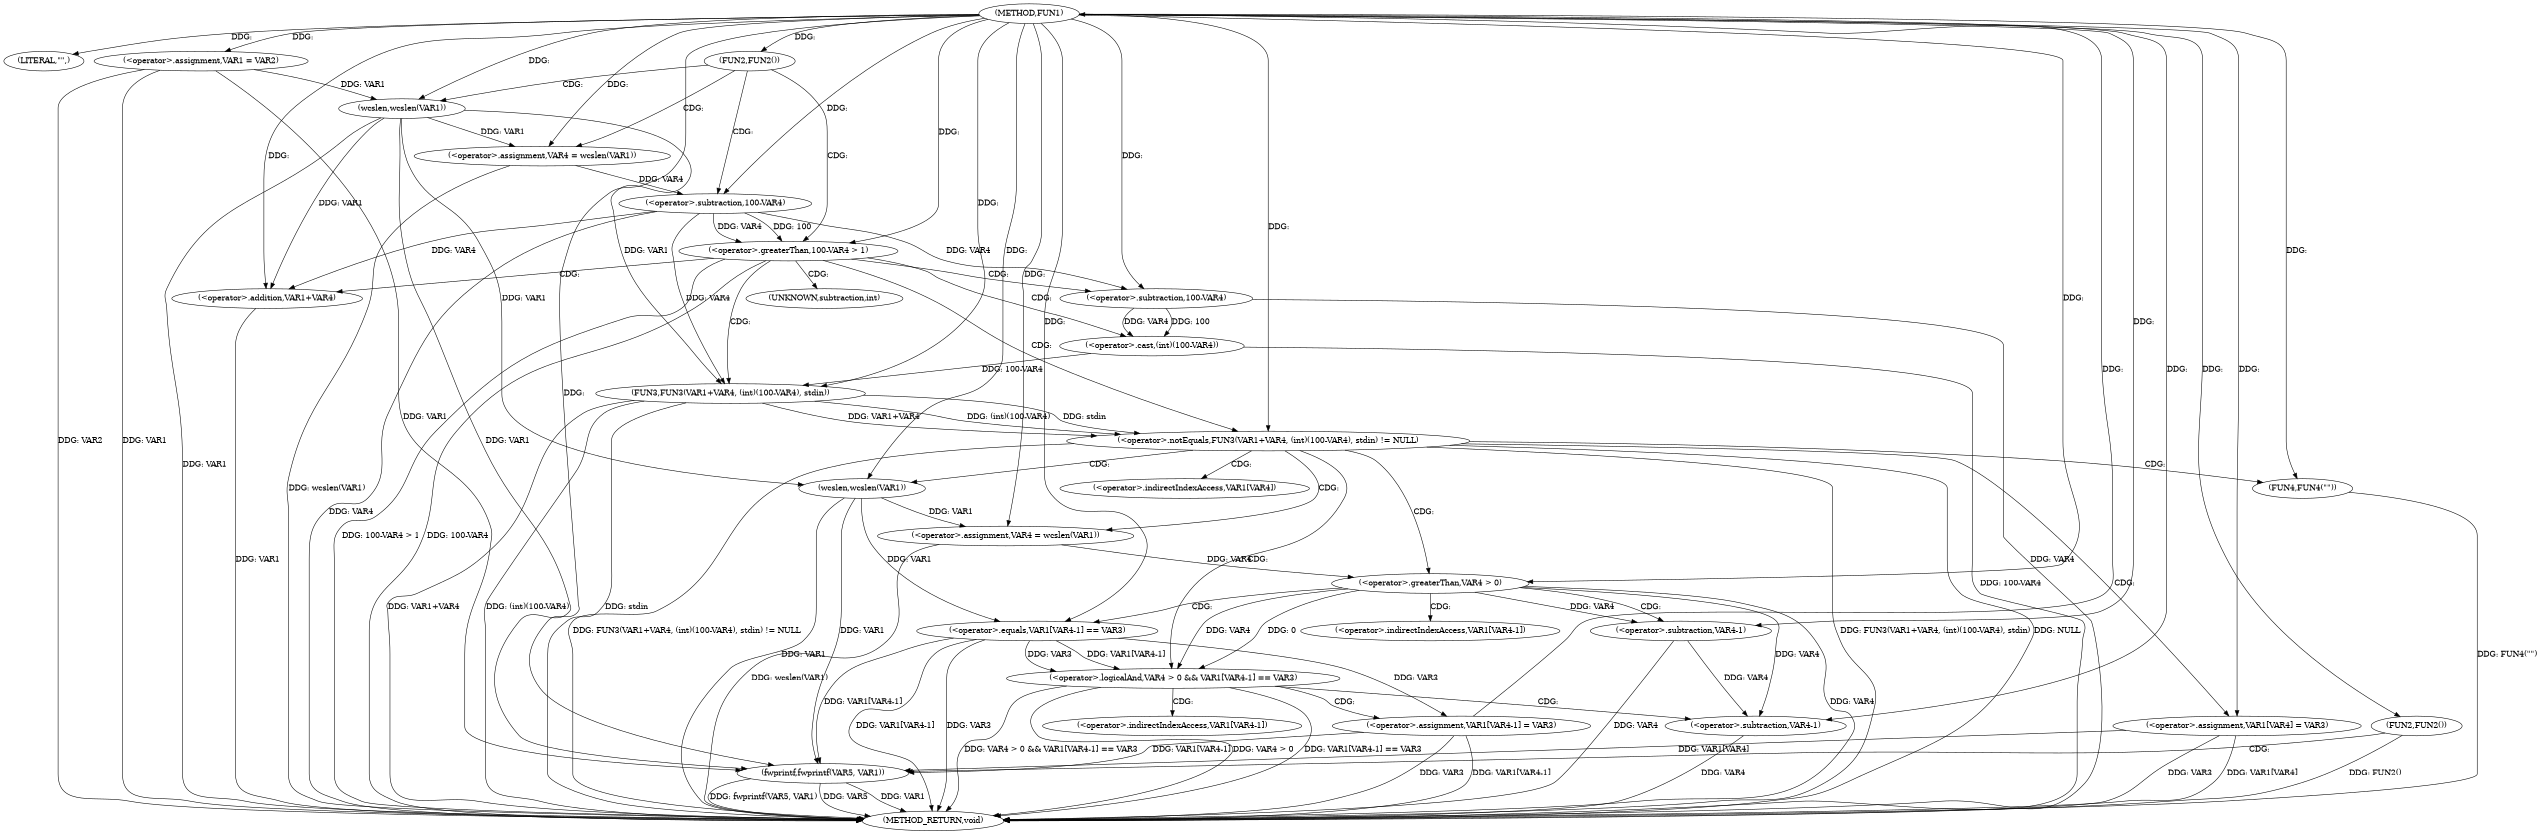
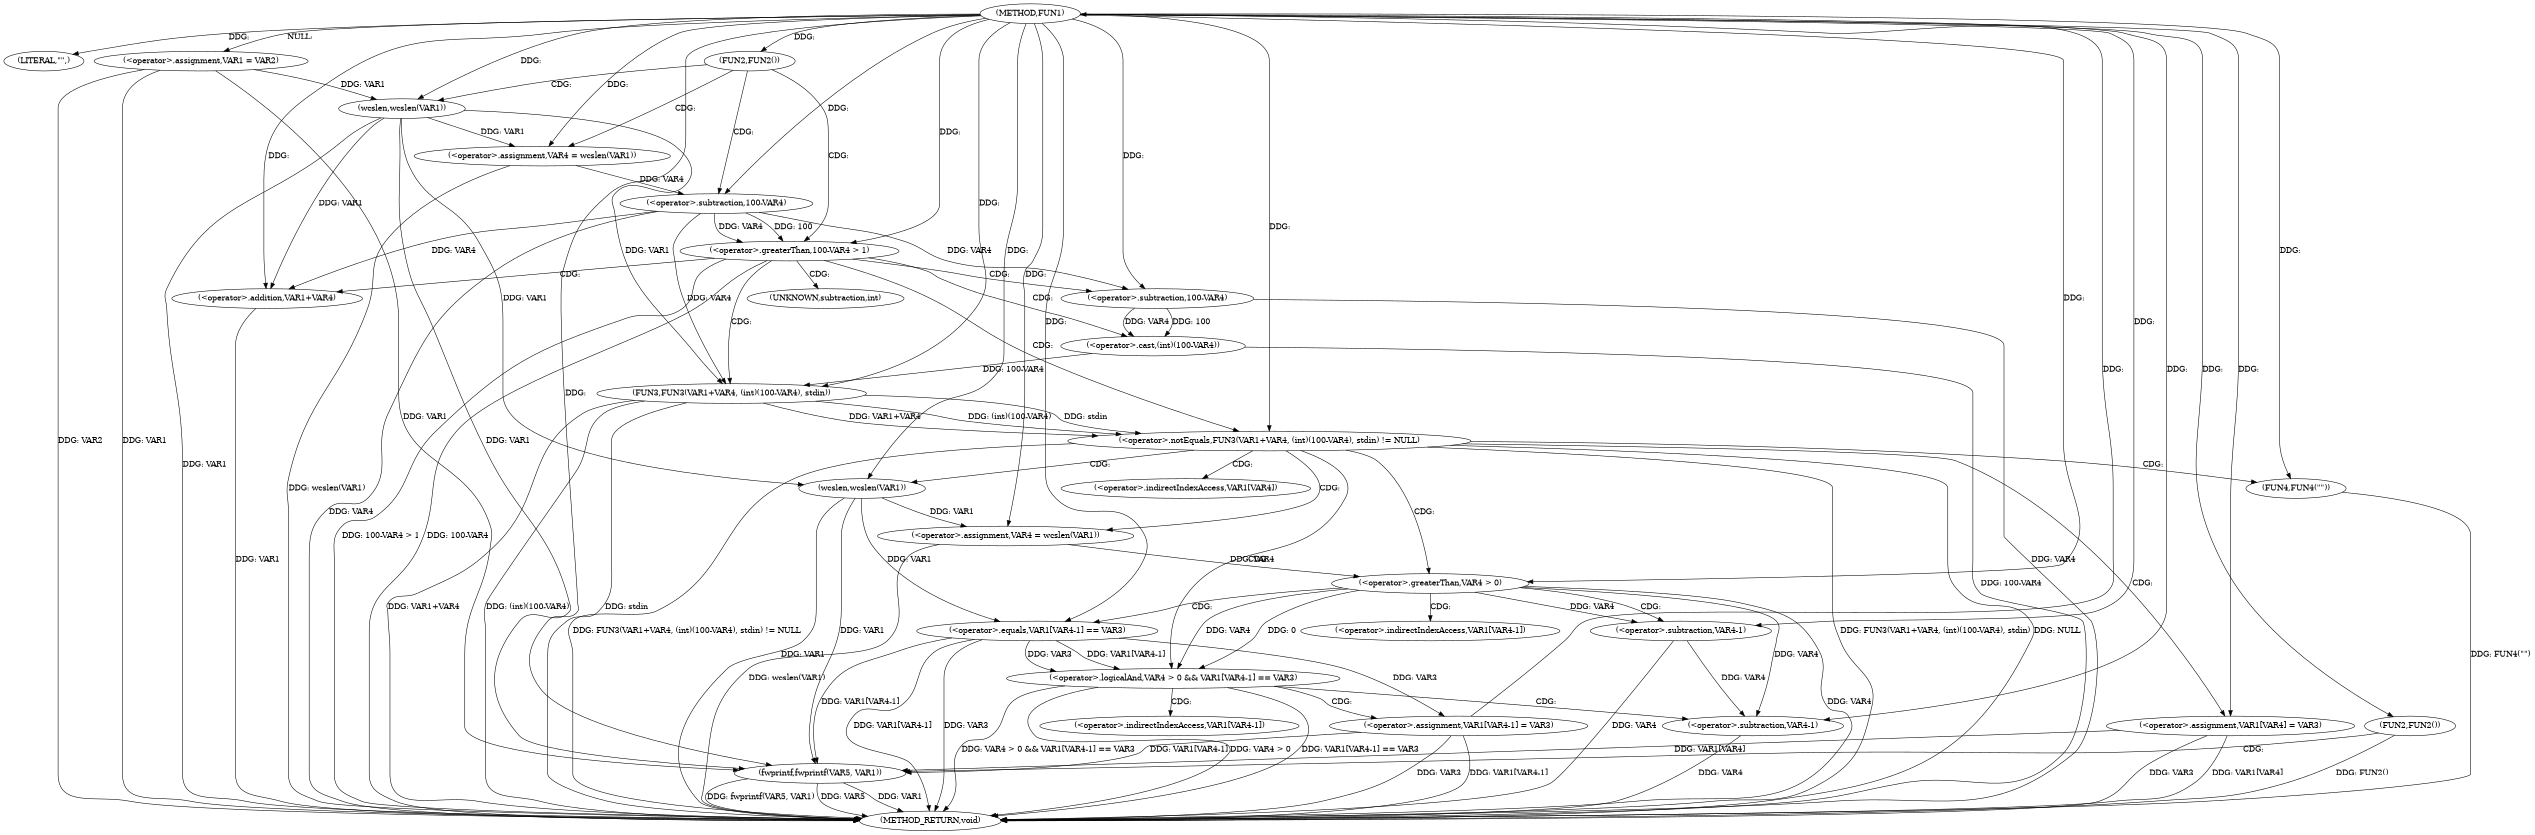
edge "(METHOD,FUN1)" -> "(<operator>.assignment,VAR1 = VAR2)": label "DDG: " -> "NULL: "
